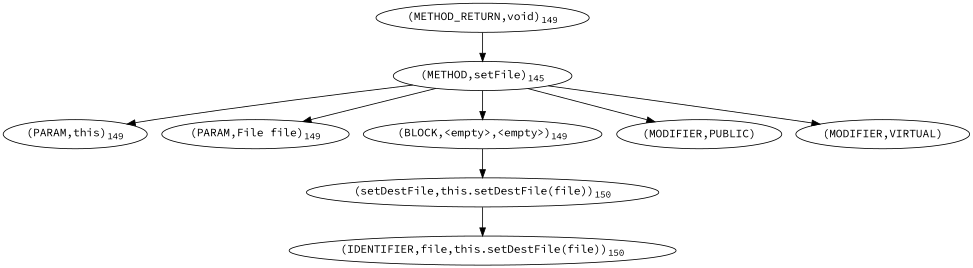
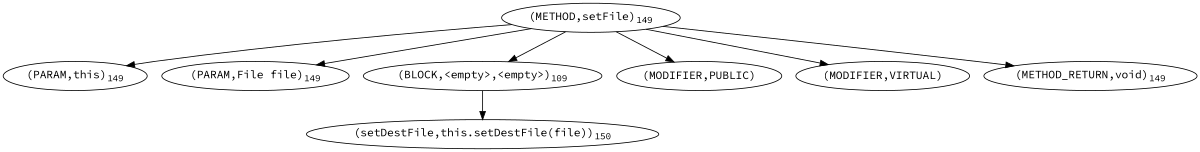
edge "(METHOD_RETURN,void)" -> "(METHOD,setFile)": reversed
node "(METHOD,setFile)": text "145" -> "149"
node "(BLOCK,<empty>,<empty>)": text "149" -> "109"
node "(IDENTIFIER,file,this.setDestFile(file))": removed
